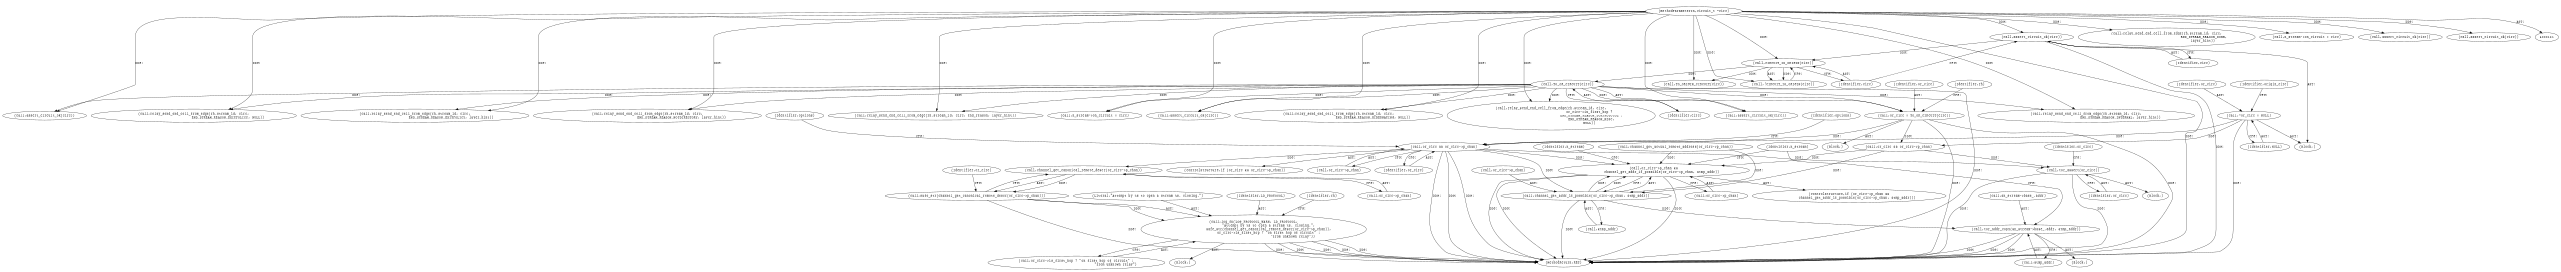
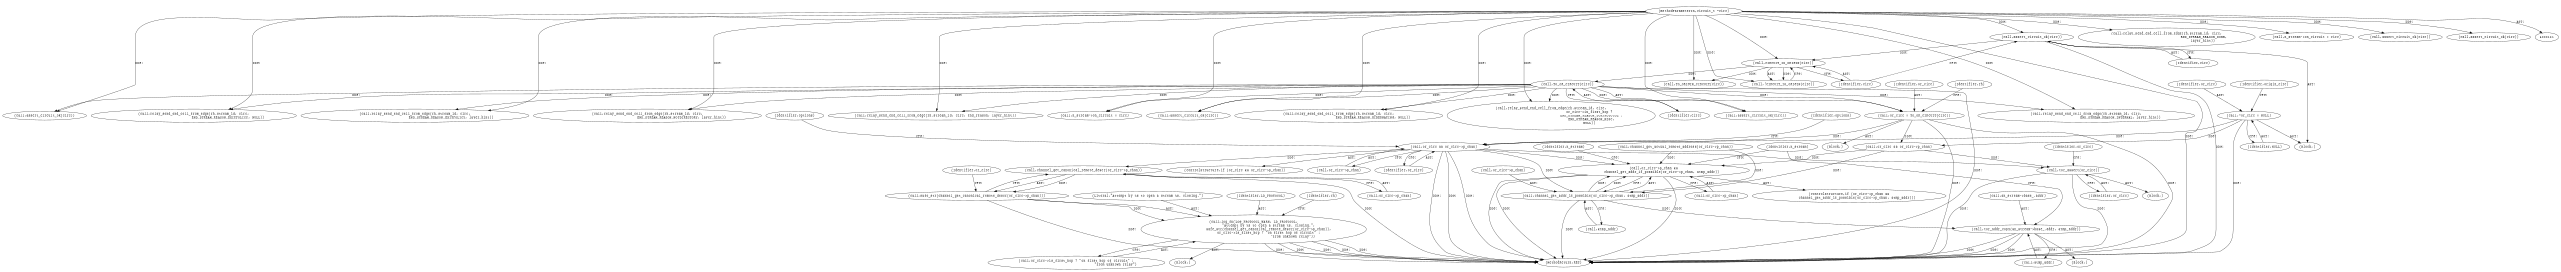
edge "(Call,channel_get_canonical_remote_descr(or_circ->p_chan))" -> "(MethodReturn,RET)": added, label "DDG:"
